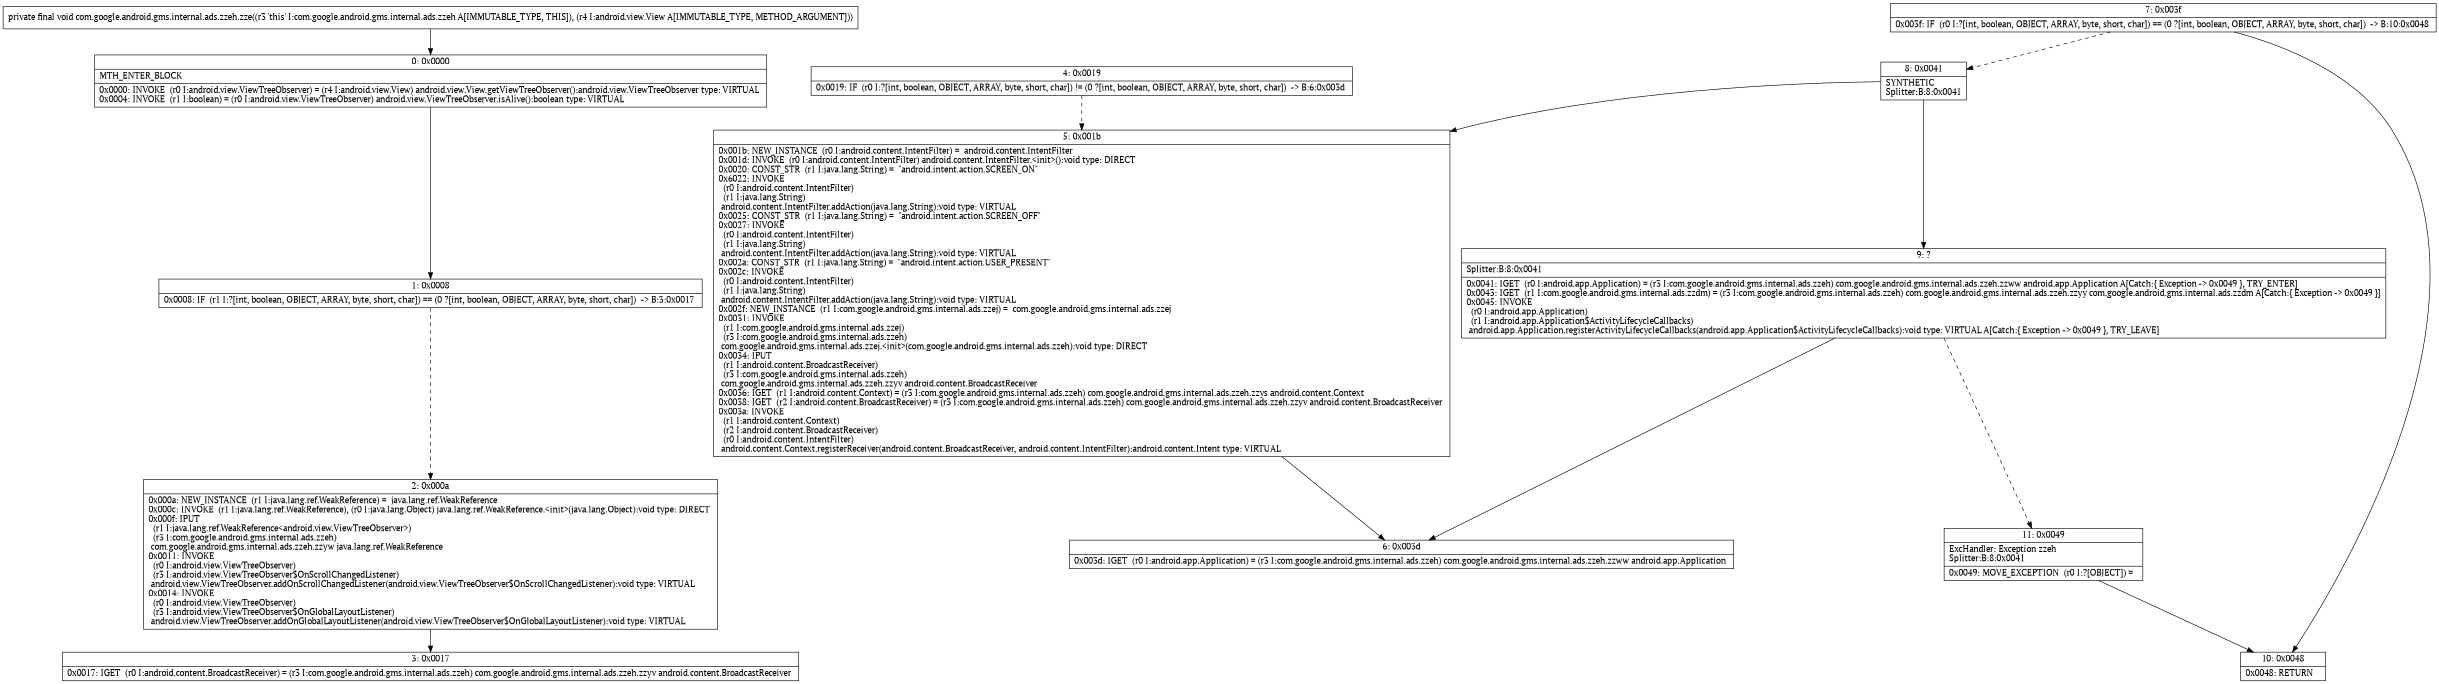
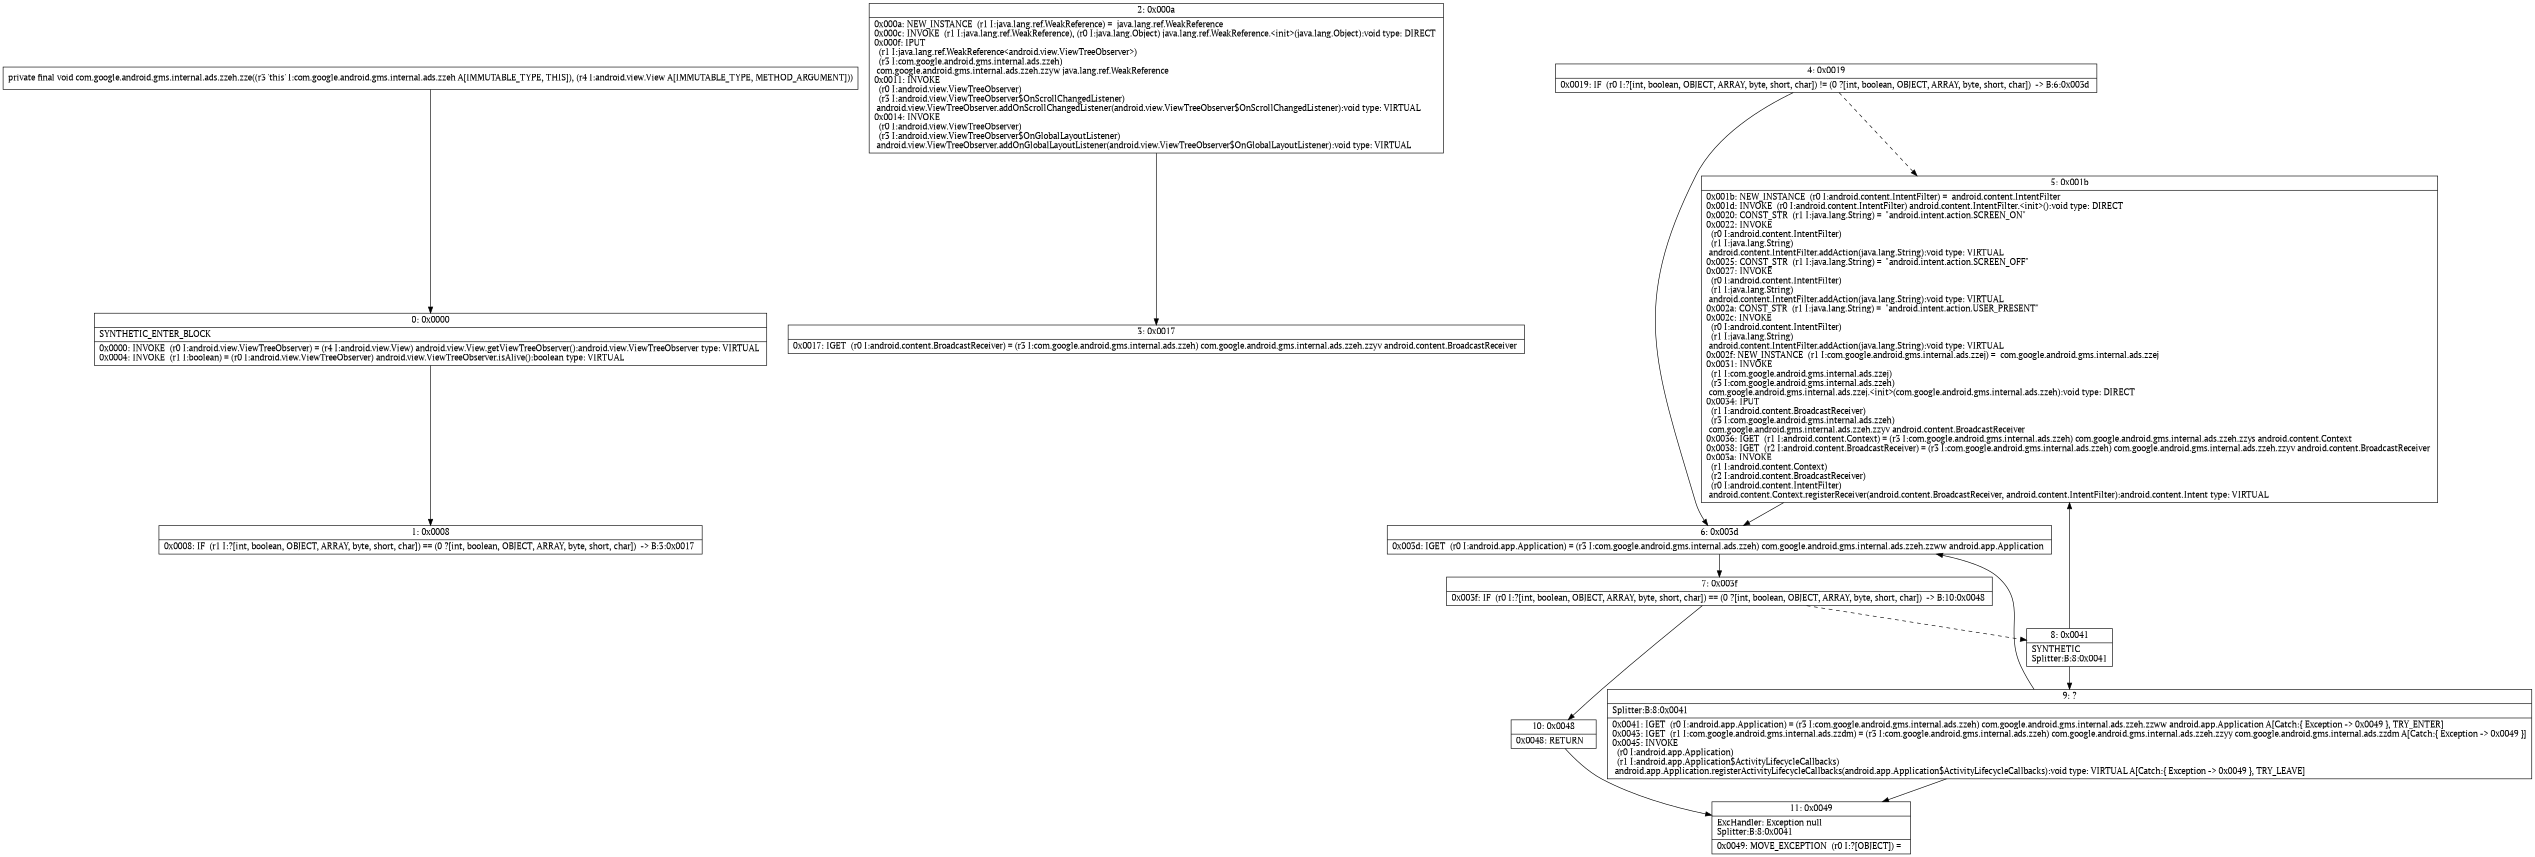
node "0: 0x0000": text "MTH_ENTER_BLOCK" -> "SYNTHETIC_ENTER_BLOCK"
node "5: 0x001b": text "0x6022: INVOKE" -> "0x0022: INVOKE"
edge "4: 0x0019" -> "6: 0x003d": added
edge "1: 0x0008" -> "2: 0x000a": removed
edge "9: ?" -> "11: 0x0049": style dashed -> solid
node "11: 0x0049": text "ExcHandler: Exception zzeh" -> "ExcHandler: Exception null"
edge "6: 0x003d" -> "7: 0x003f": added
edge "11: 0x0049" -> "10: 0x0048": reversed
